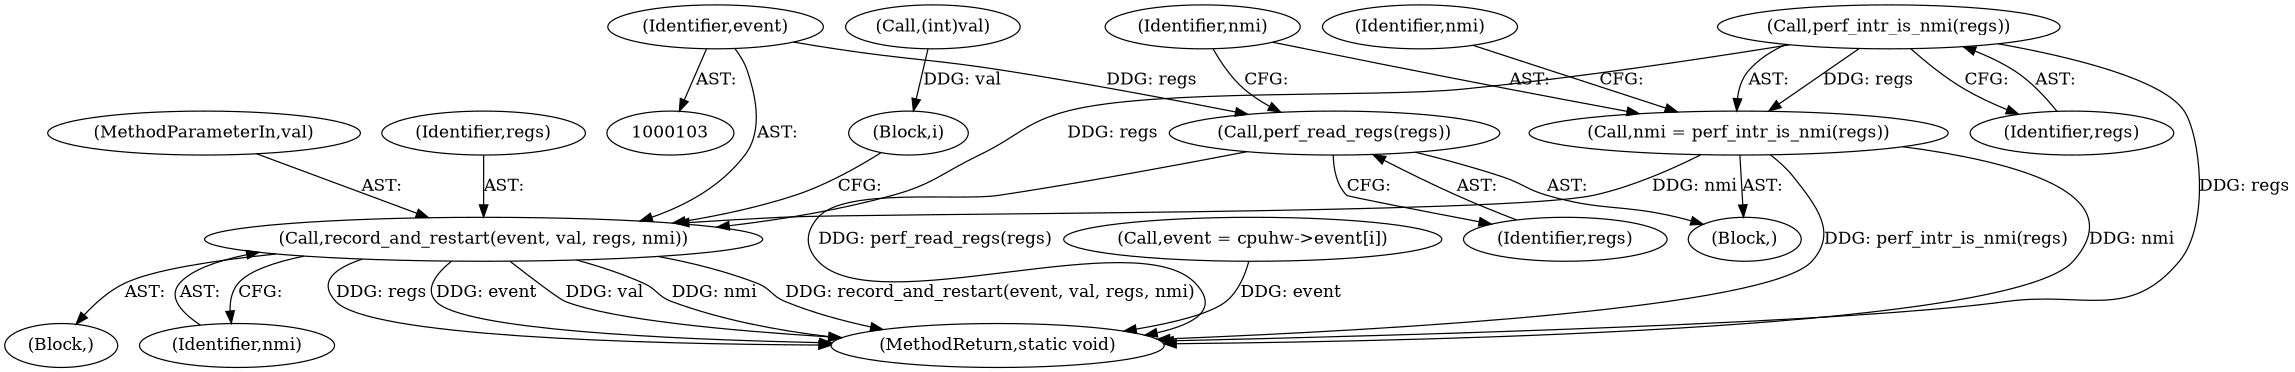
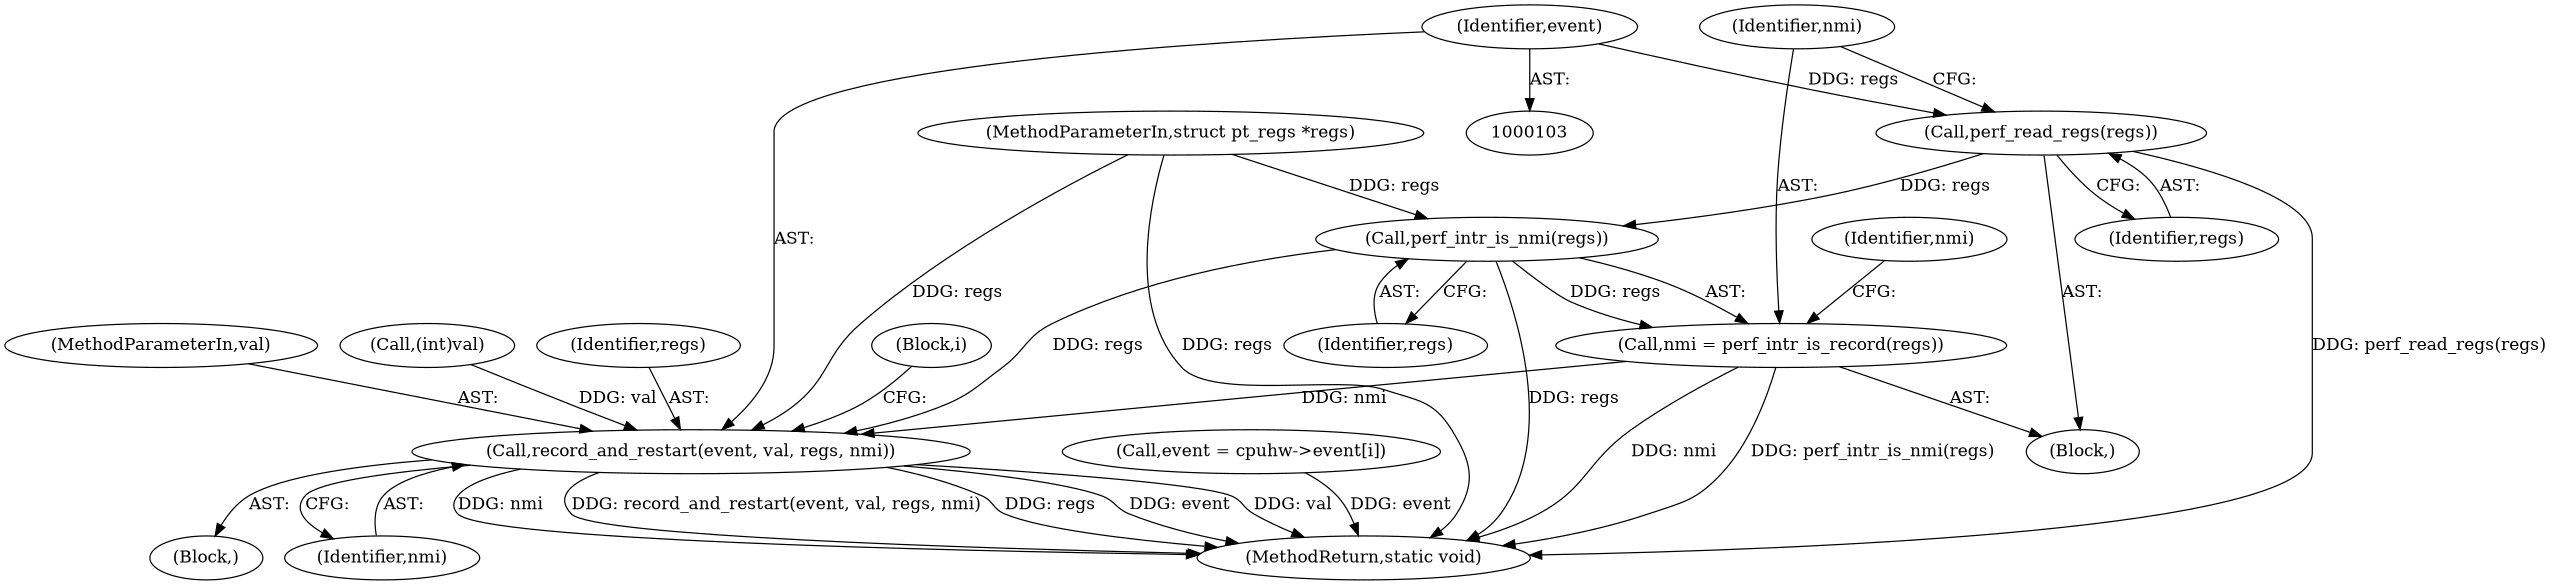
edge "(Call,(int)val)" -> "(Block,i)": now "(Call,(int)val)" -> "(Call,record_and_restart(event, val, regs, nmi))"
node "(MethodParameterIn,struct pt_regs *regs)": added
node "(Call,nmi = perf_intr_is_nmi(regs))": label "(Call,nmi = perf_intr_is_nmi(regs))" -> "(Call,nmi = perf_intr_is_record(regs))"
edge "(Call,perf_read_regs(regs))" -> "(Call,perf_intr_is_nmi(regs))": added, label "DDG: regs"
